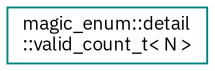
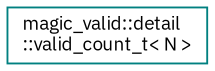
node "magic_enum::detail ::valid_count_t< N >": label "magic_enum::detail ::valid_count_t< N >" -> "magic_valid::detail ::valid_count_t< N >"
